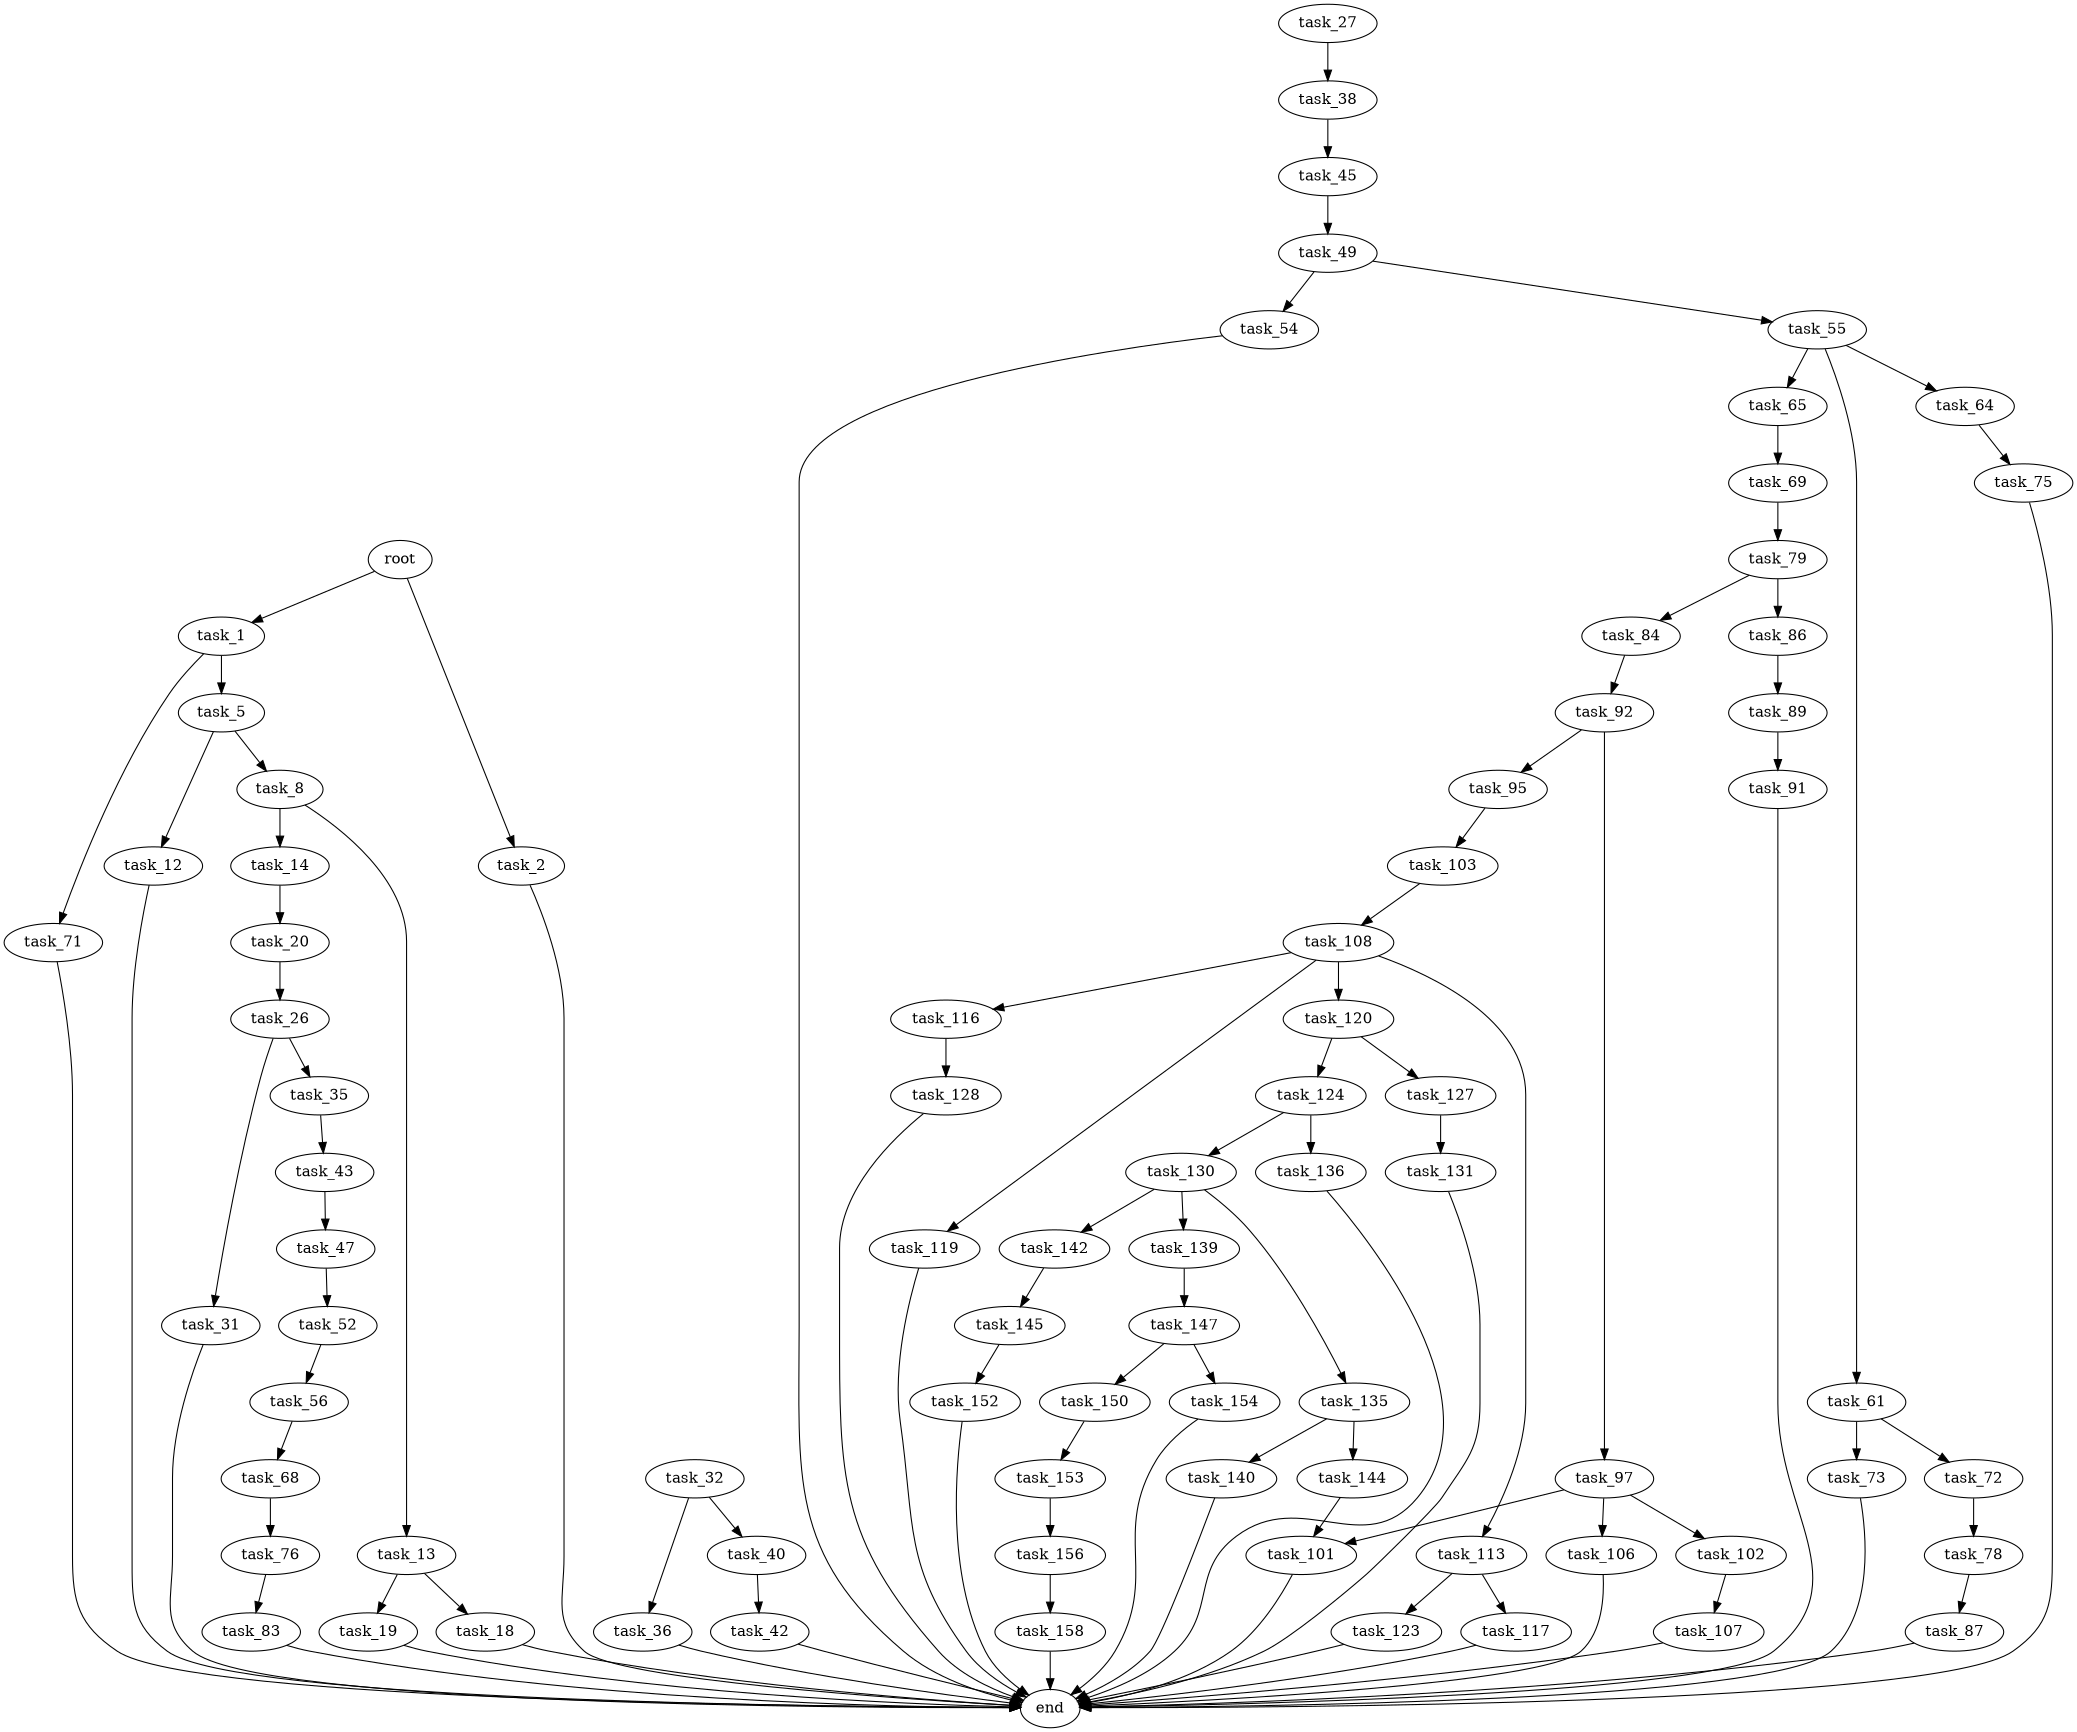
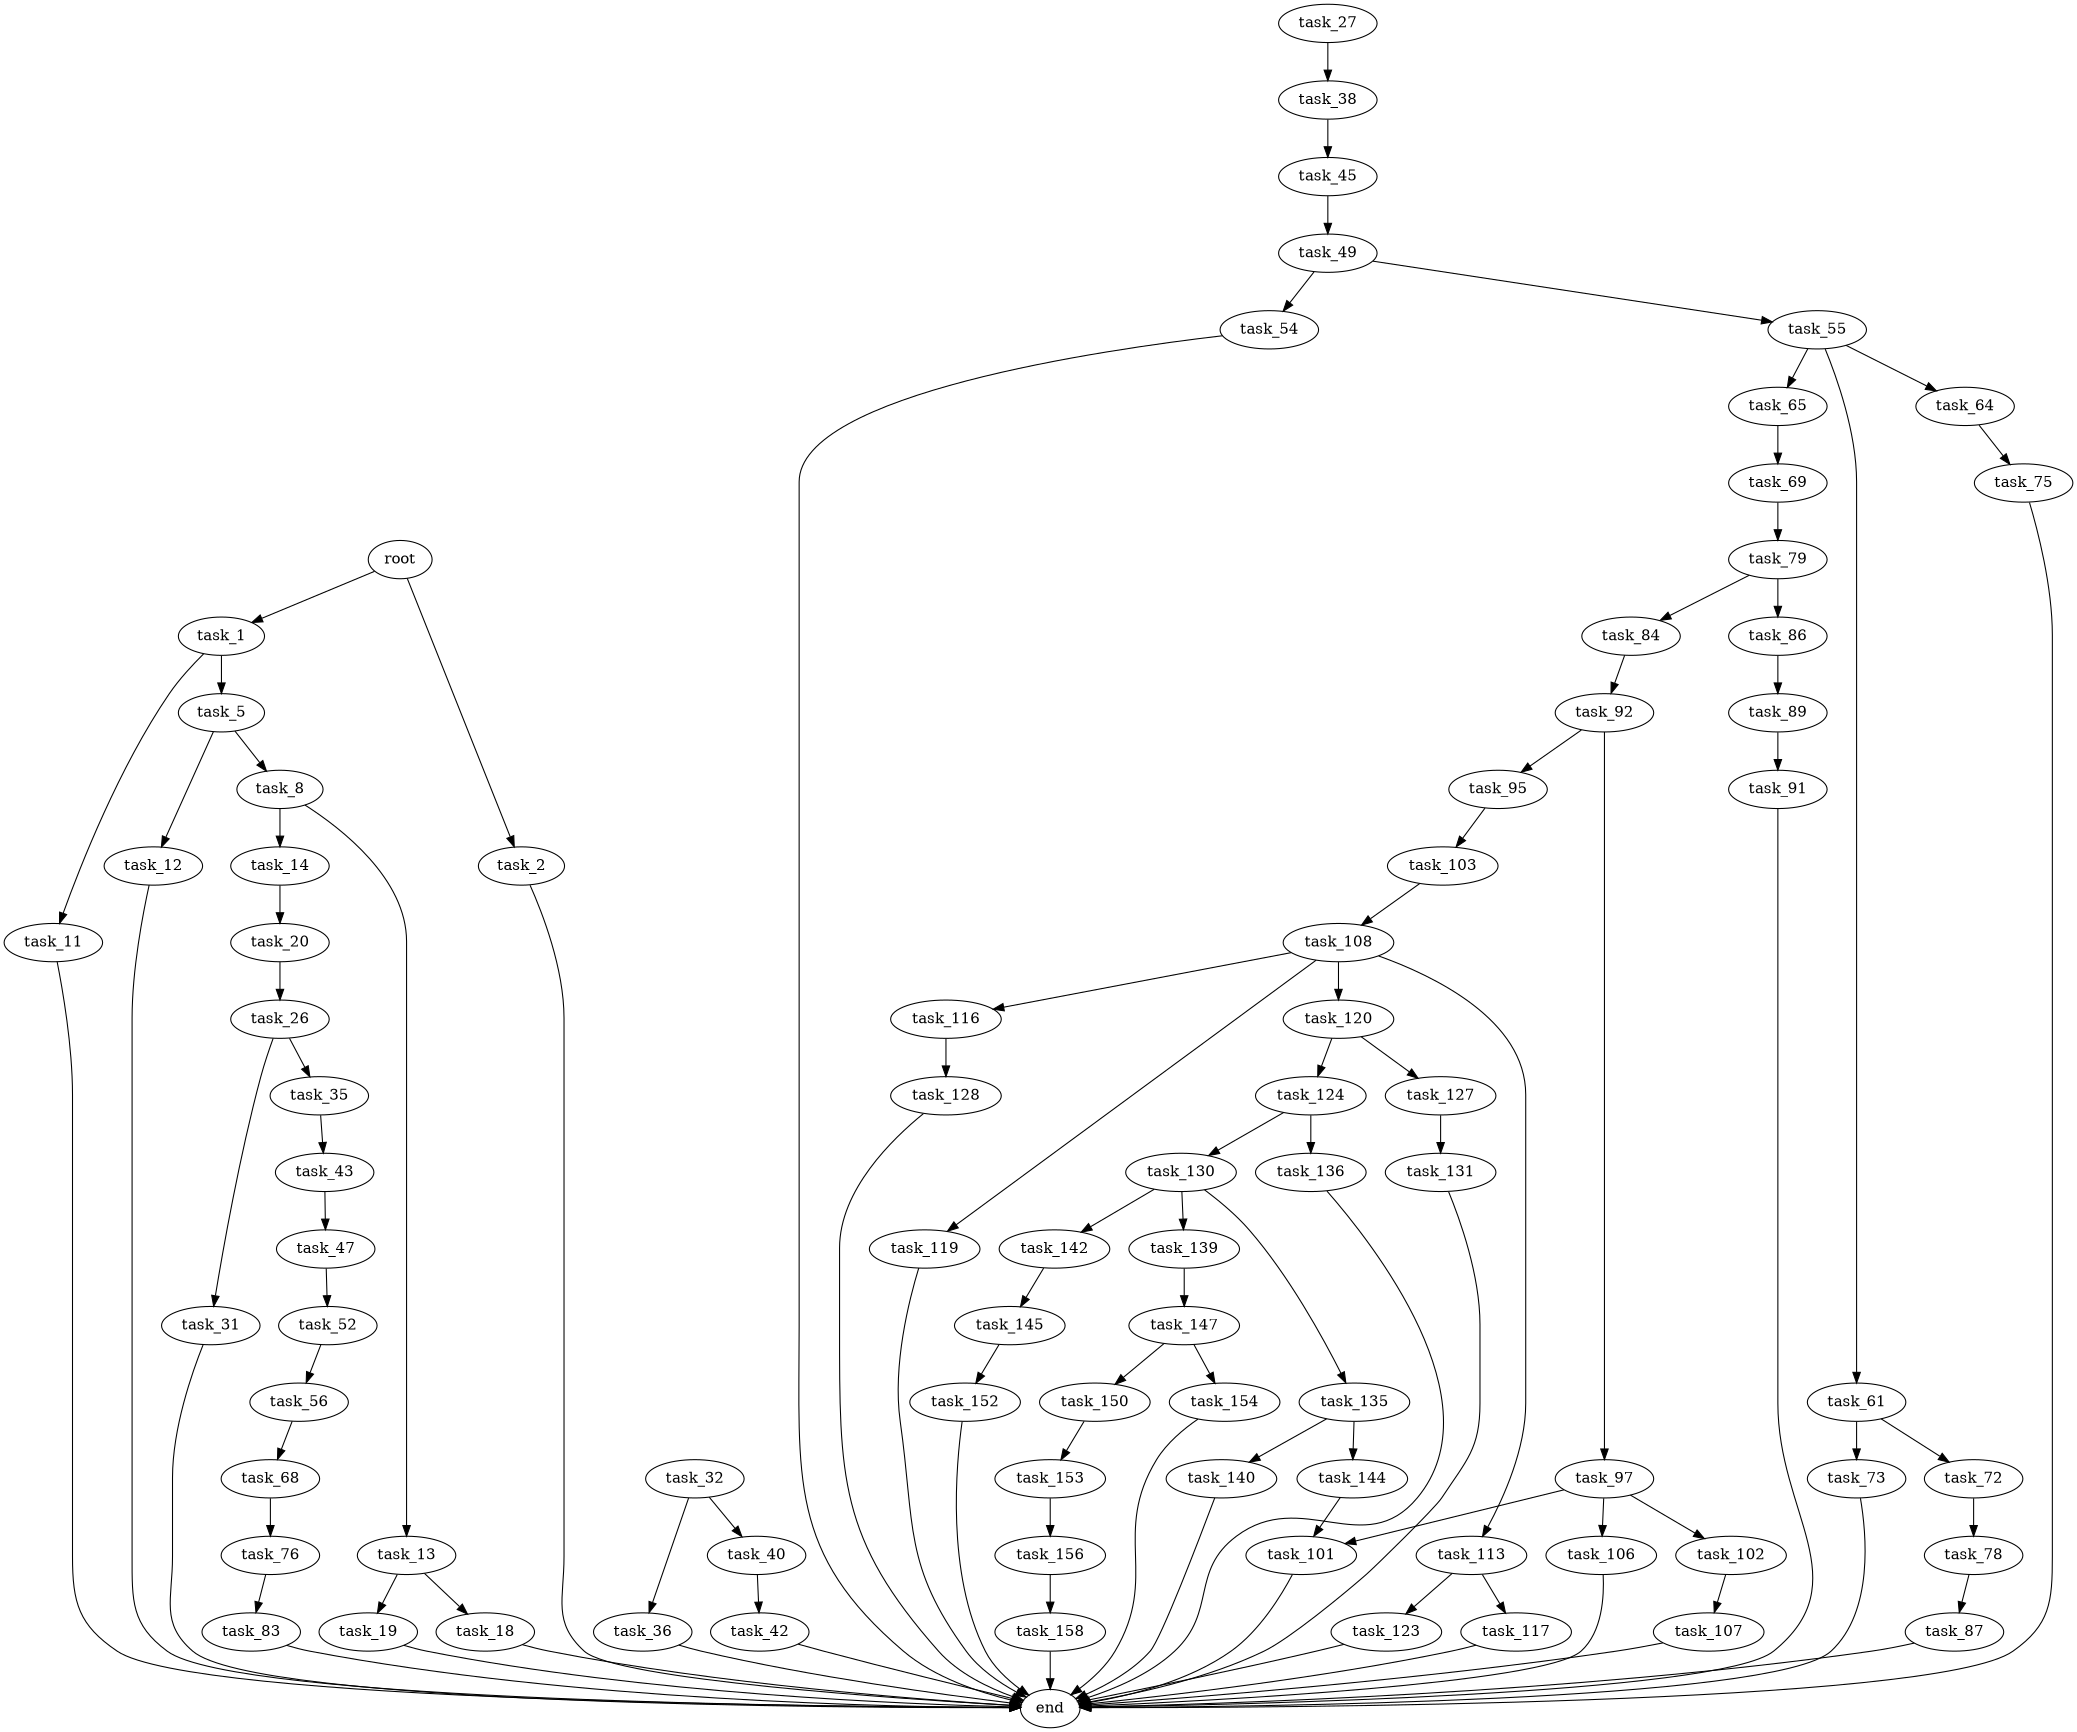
node "task_71": label "task_71" -> "task_11"
